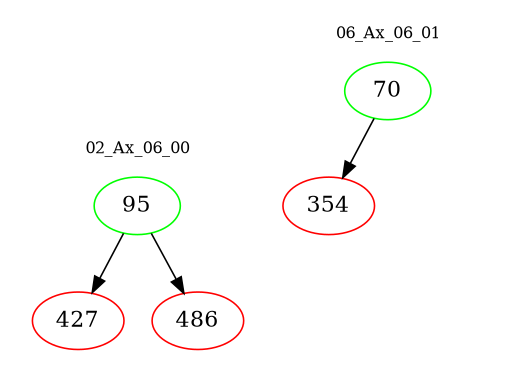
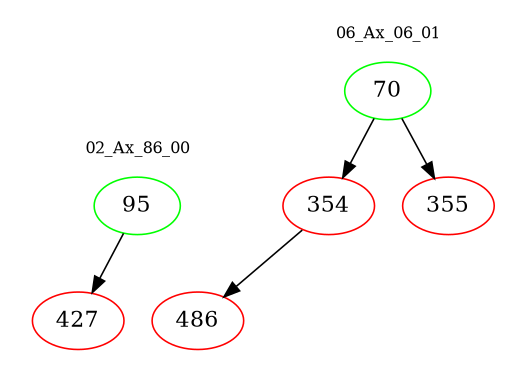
cluster "02_Ax_06_00": label "02_Ax_06_00" -> "02_Ax_86_00"
node "355": added
edge "95" -> "486": now "354" -> "486"
